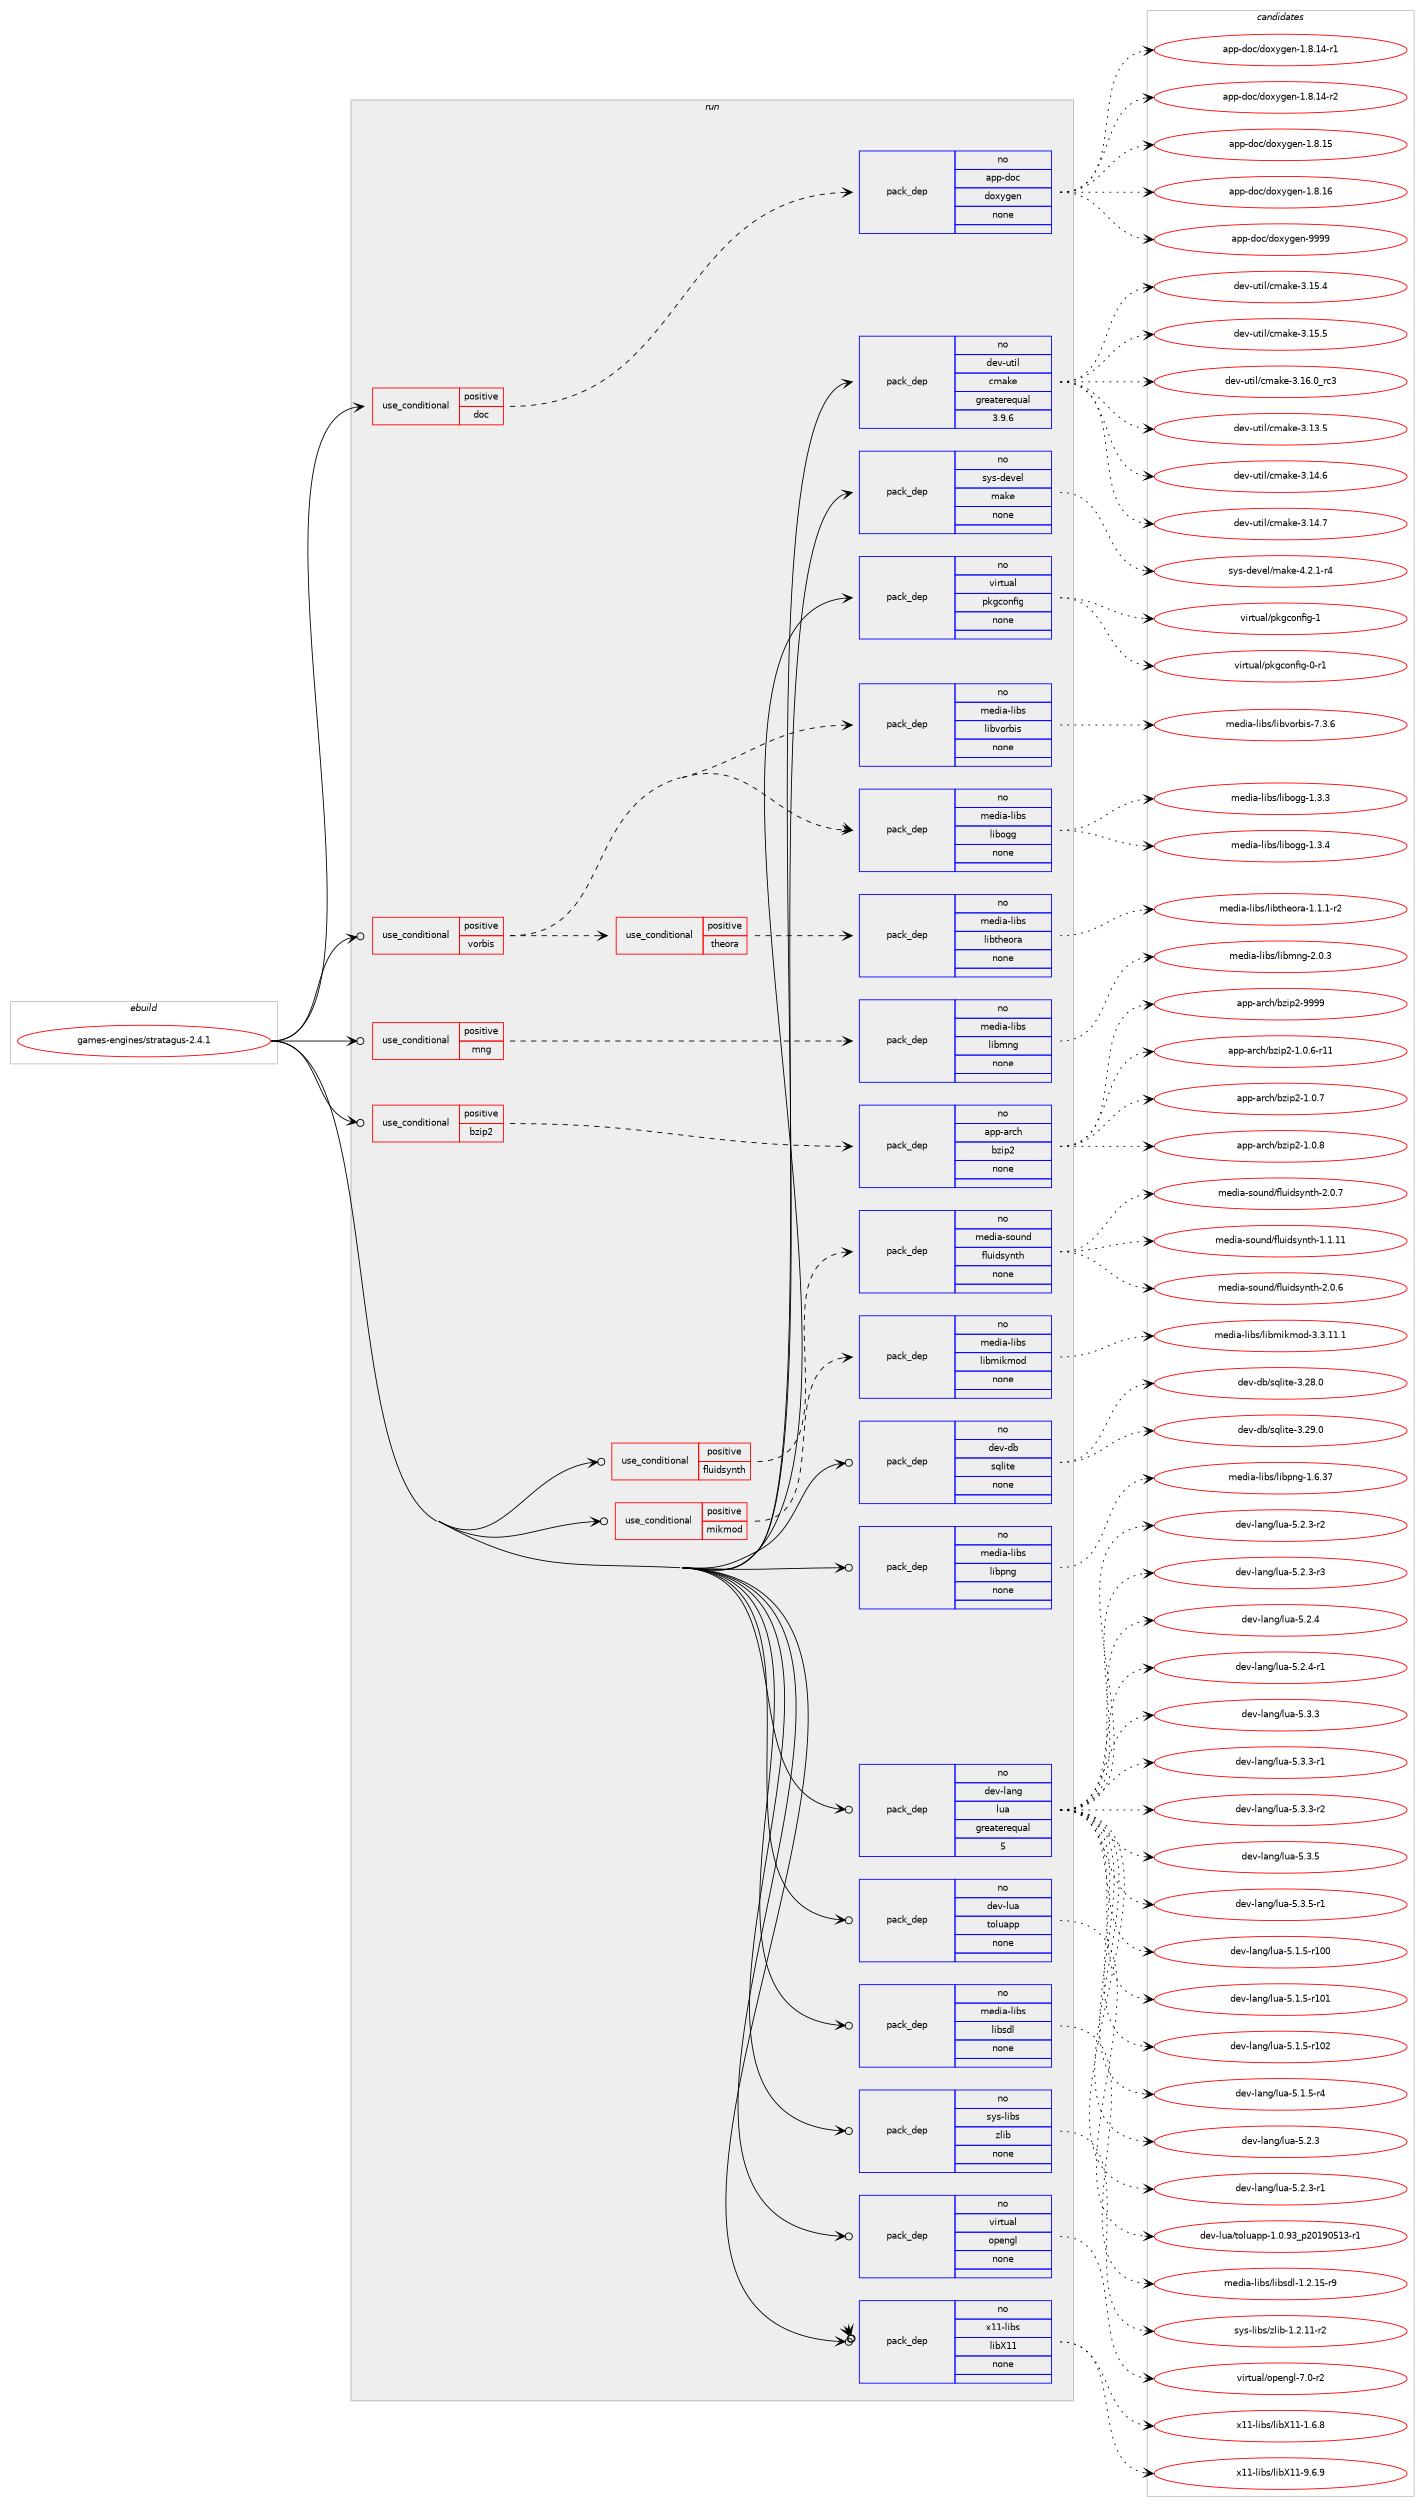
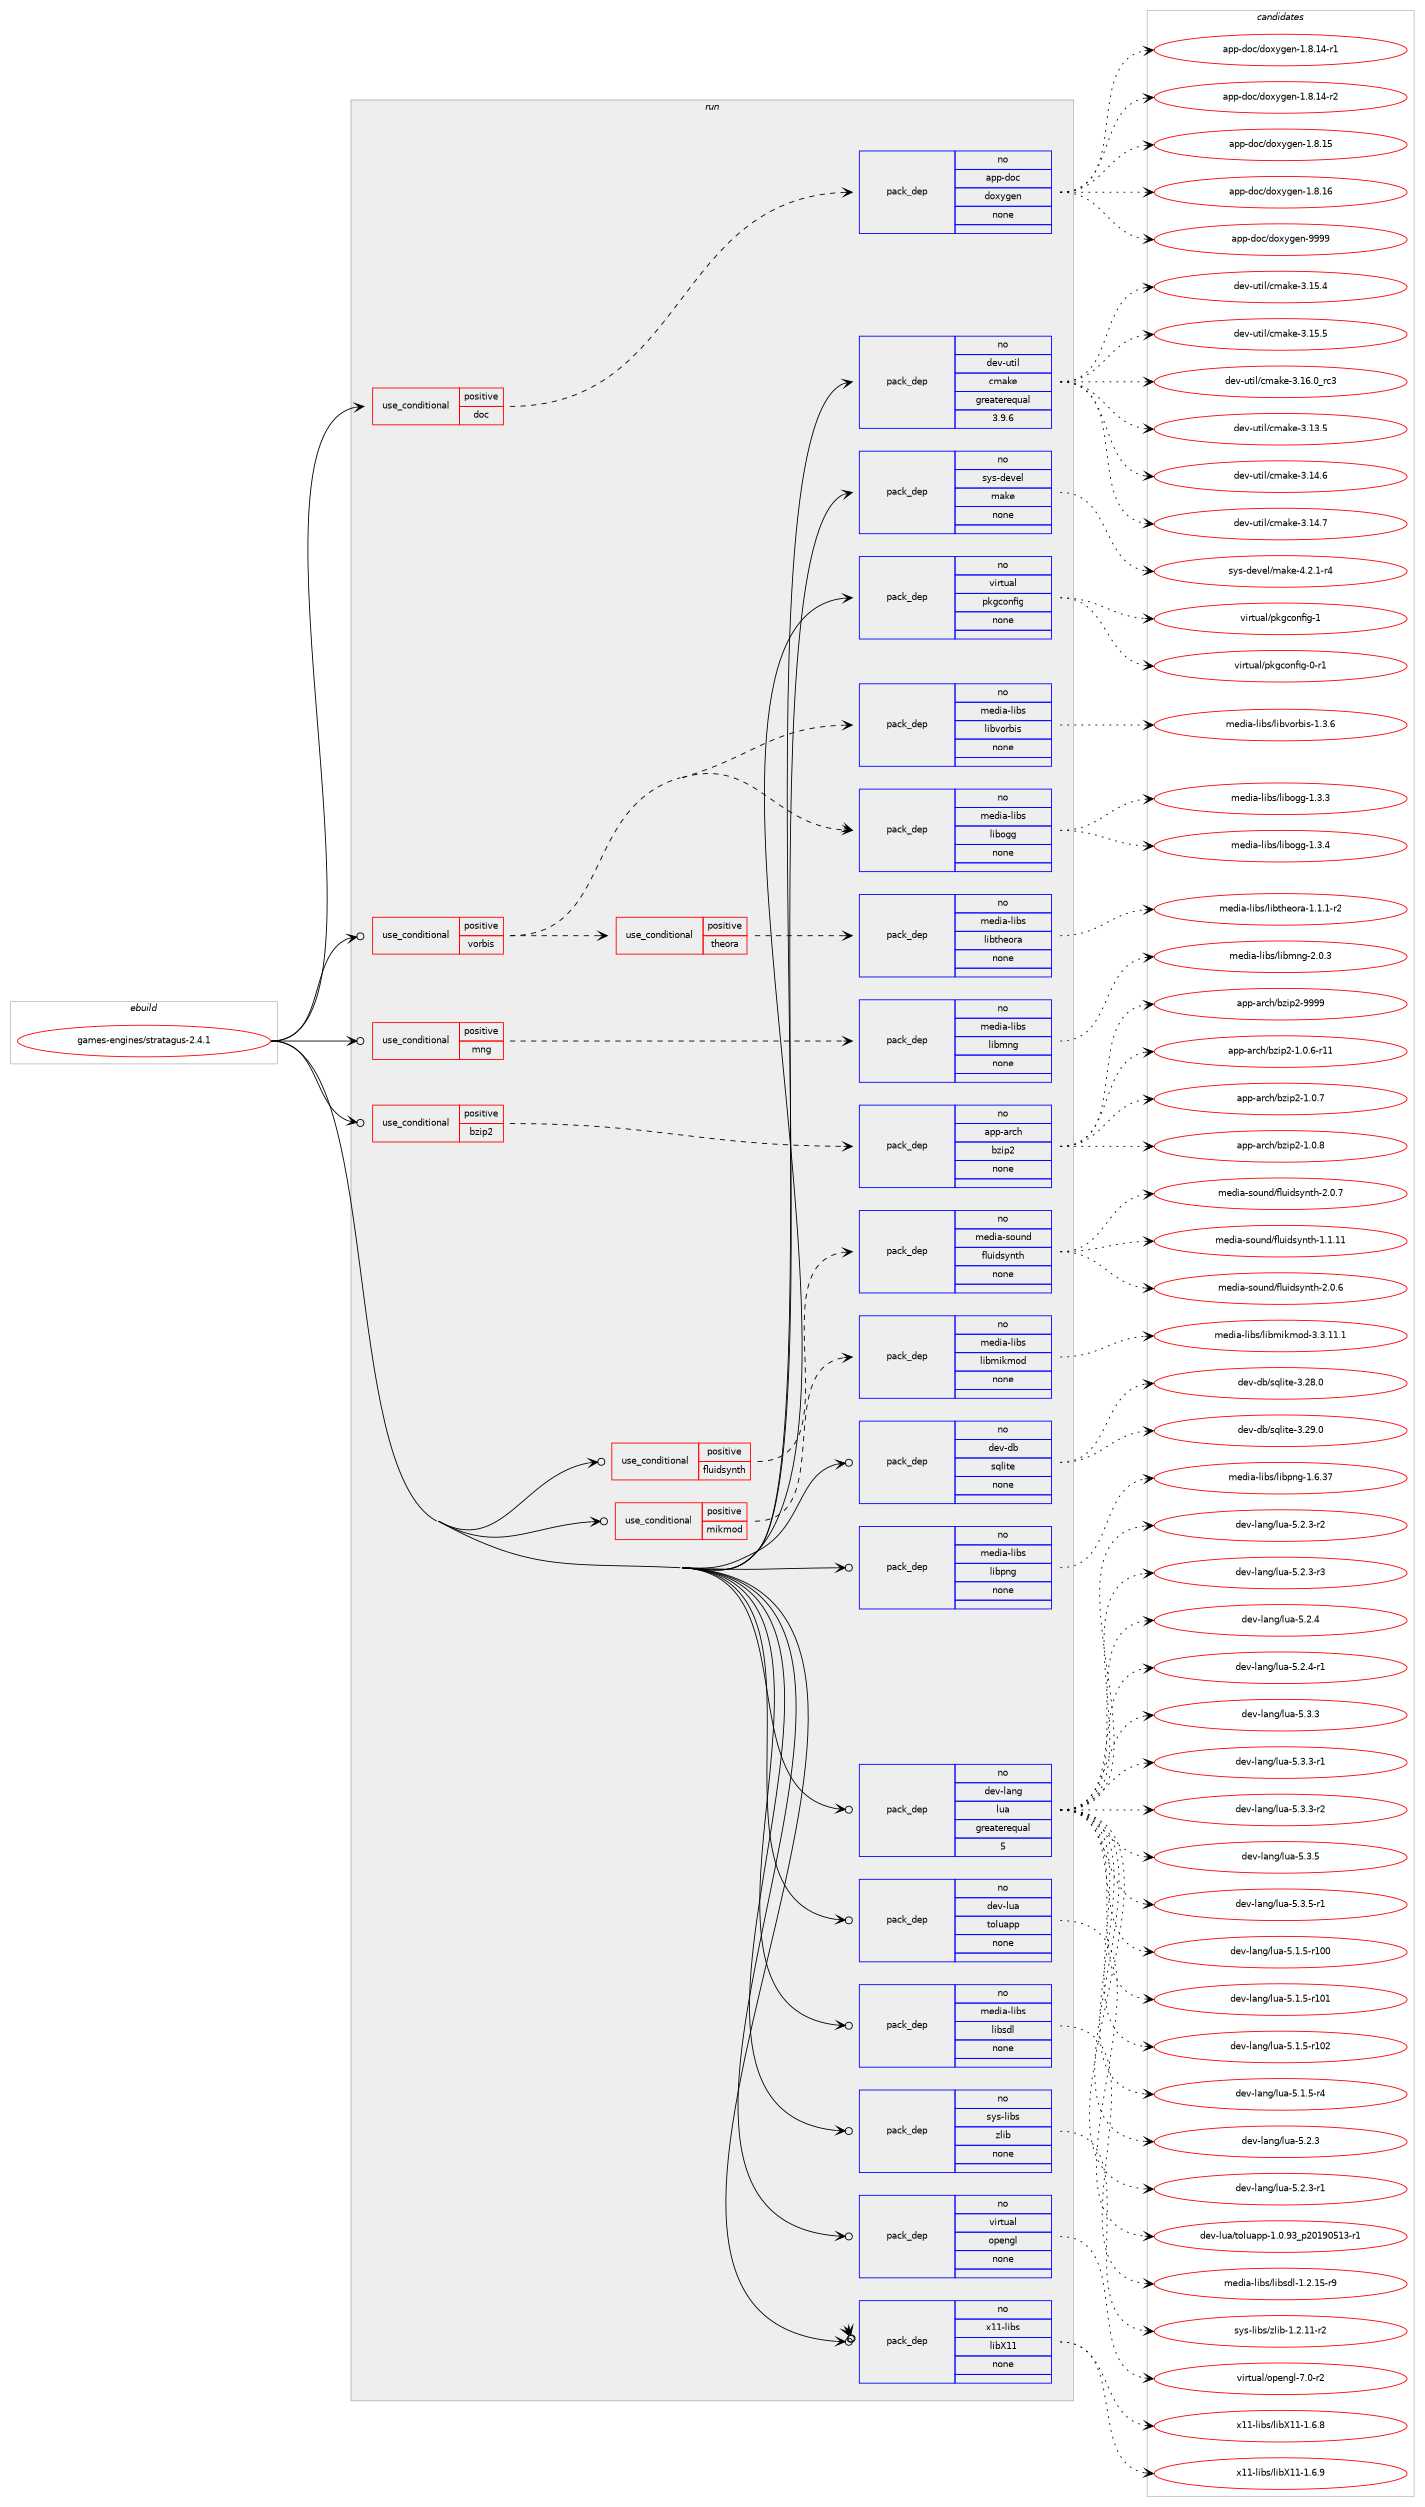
node "media-libs/libvorbis-7.3.6": label "media-libs/libvorbis-7.3.6" -> "media-libs/libvorbis-1.3.6"
node "x11-libs/libX11-9.6.9": label "x11-libs/libX11-9.6.9" -> "x11-libs/libX11-1.6.9"
